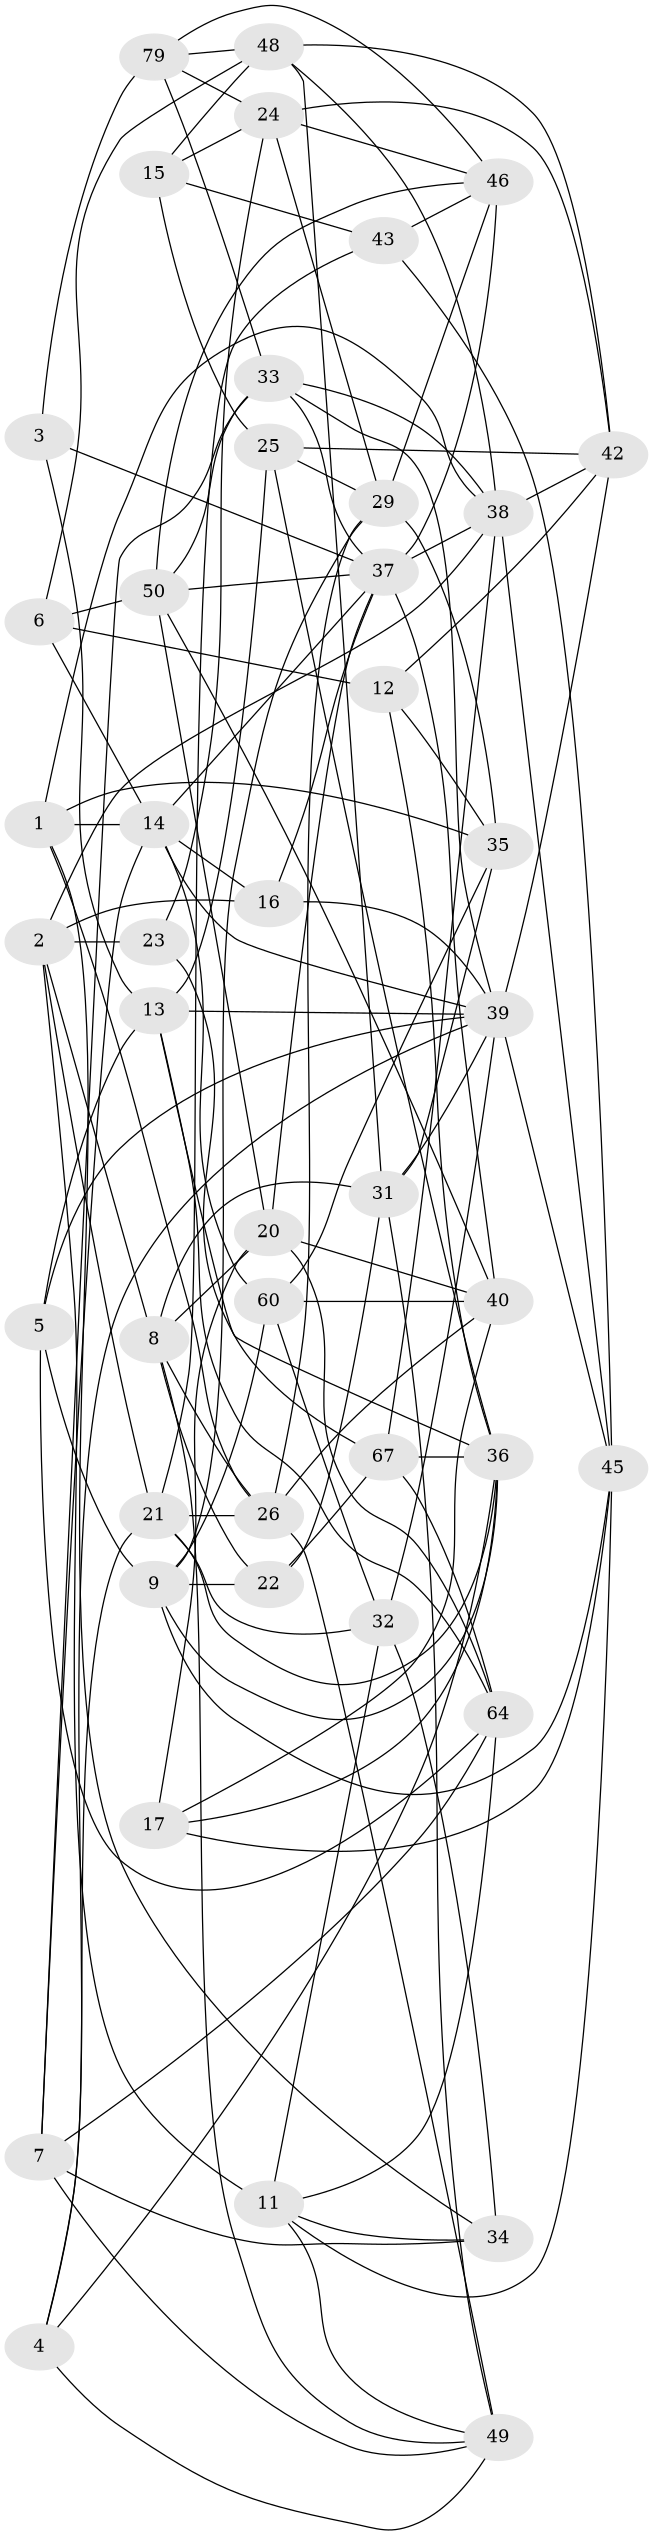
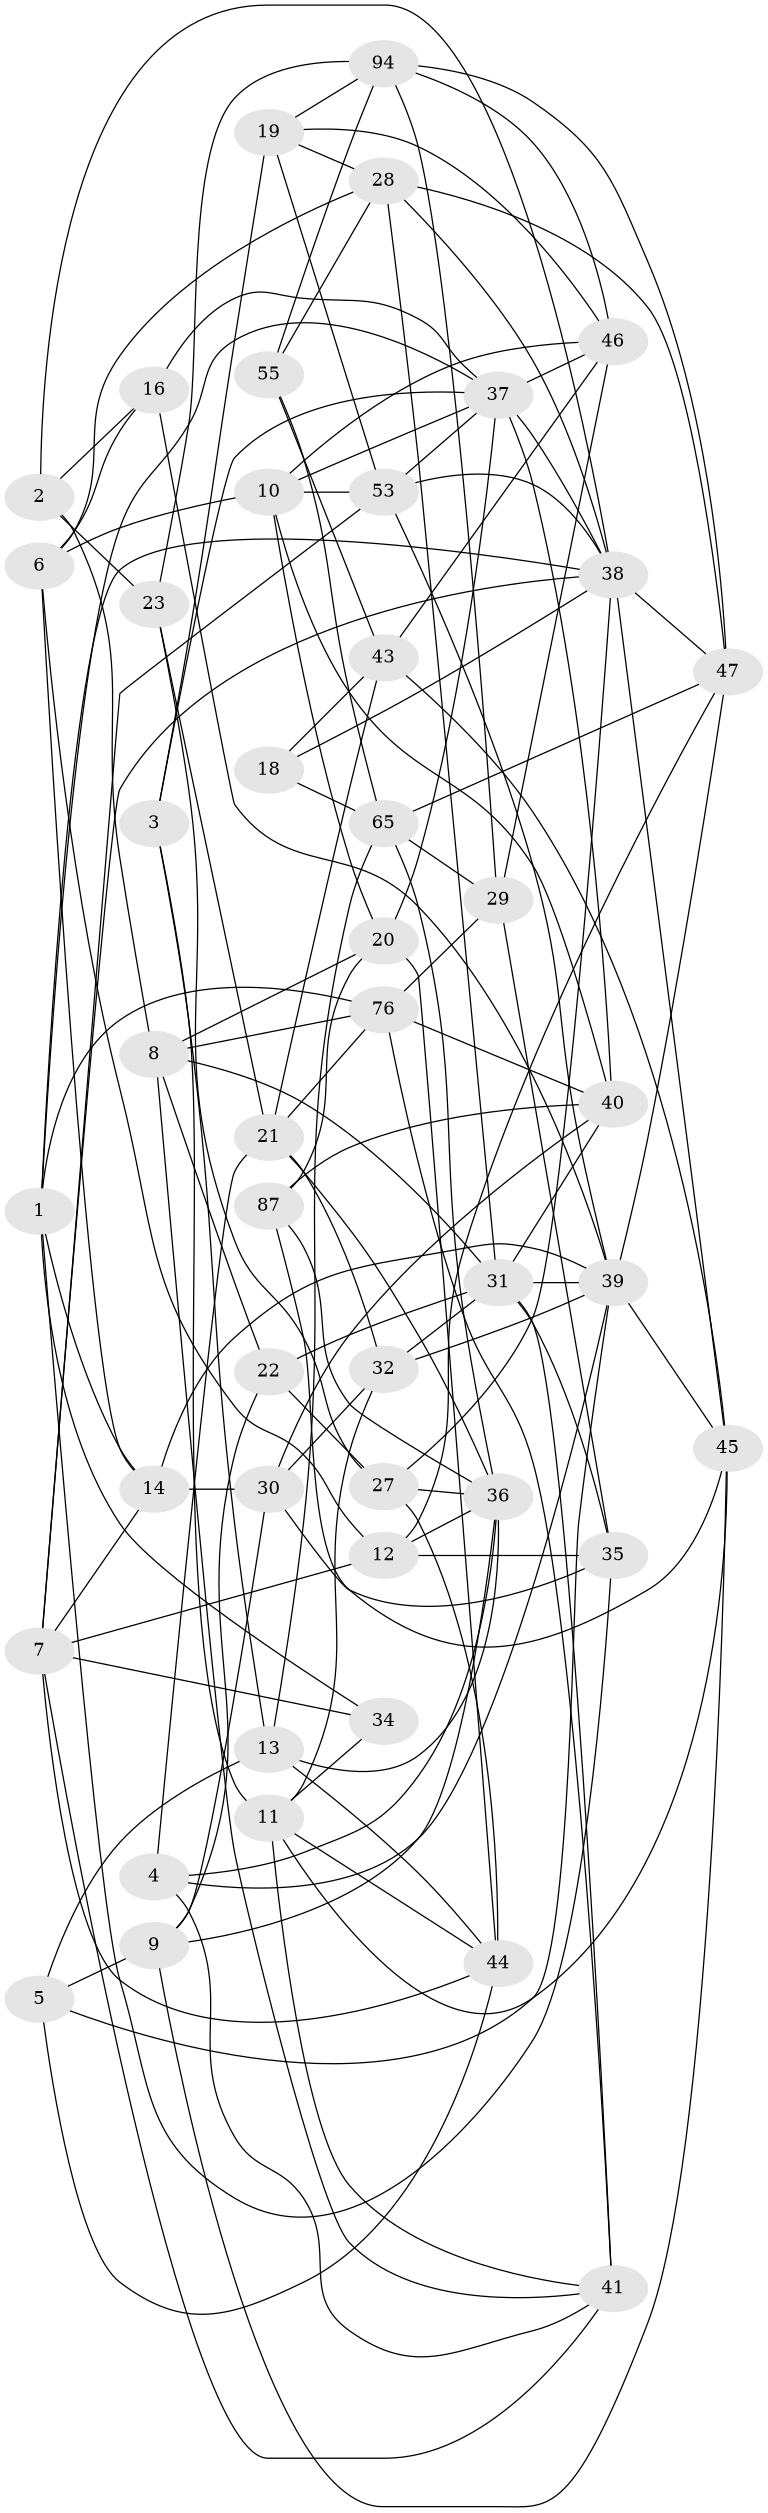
node "48": label "48" -> "28"
node "79": label "79" -> "19"
node "24": label "24" -> "94"
node "15": label "15" -> "55"
node "33": label "33" -> "53"
node "25": label "25" -> "65"
node "42": label "42" -> "47"
node "50": label "50" -> "10"
edge "37" -- "14": now "37" -- "1"
node "18": added
edge "38" -- "7": added
edge "14" -- "16": now "6" -- "16"
edge "13" -- "39": removed
edge "29" -- "9": removed
edge "2" -- "21": now "23" -- "21"
edge "20" -- "40": now "31" -- "40"
node "60": label "60" -> "30"
node "67": label "67" -> "27"
node "26": label "26" -> "76"
edge "2" -- "11": now "3" -- "11"
edge "12" -- "7": added
node "64": label "64" -> "44"
node "17": label "17" -> "87"
edge "32" -- "34": now "32" -- "31"
node "49": label "49" -> "41"
